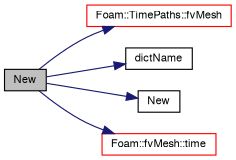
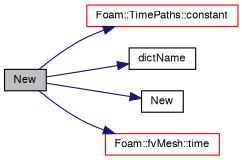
node "Foam::TimePaths::fvMesh": label "Foam::TimePaths::fvMesh" -> "Foam::TimePaths::constant"
